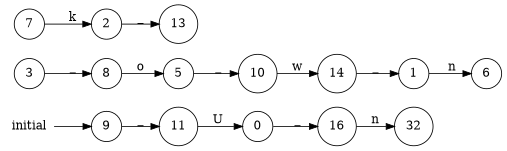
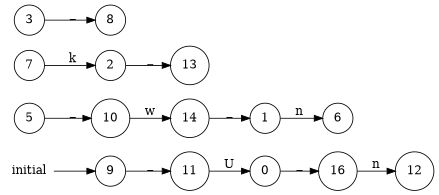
edge "8" -> "5": removed, label "o"
node "32": label "32" -> "12"
